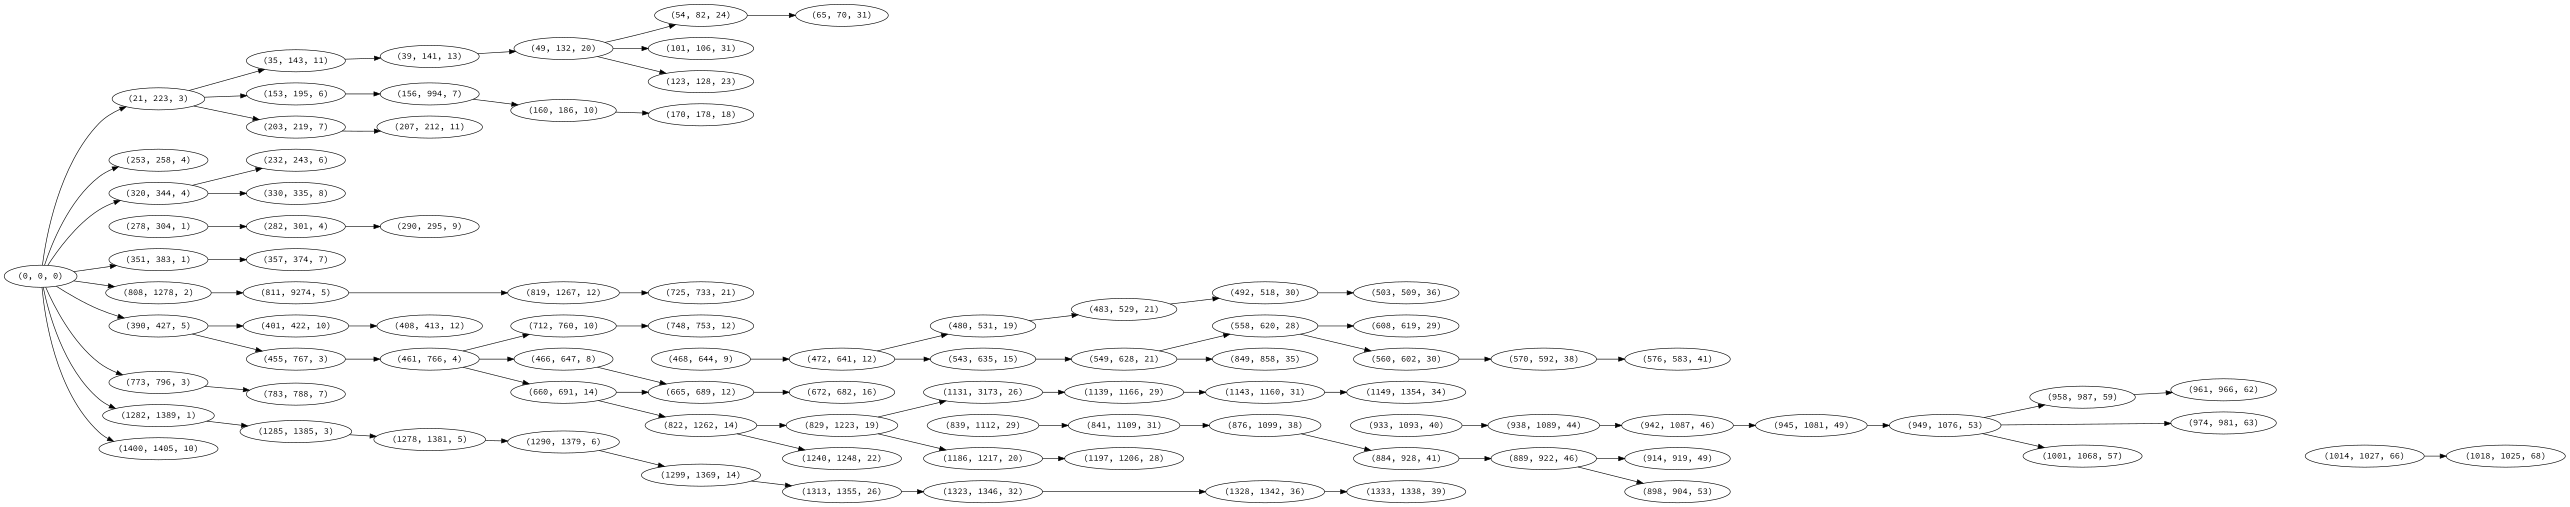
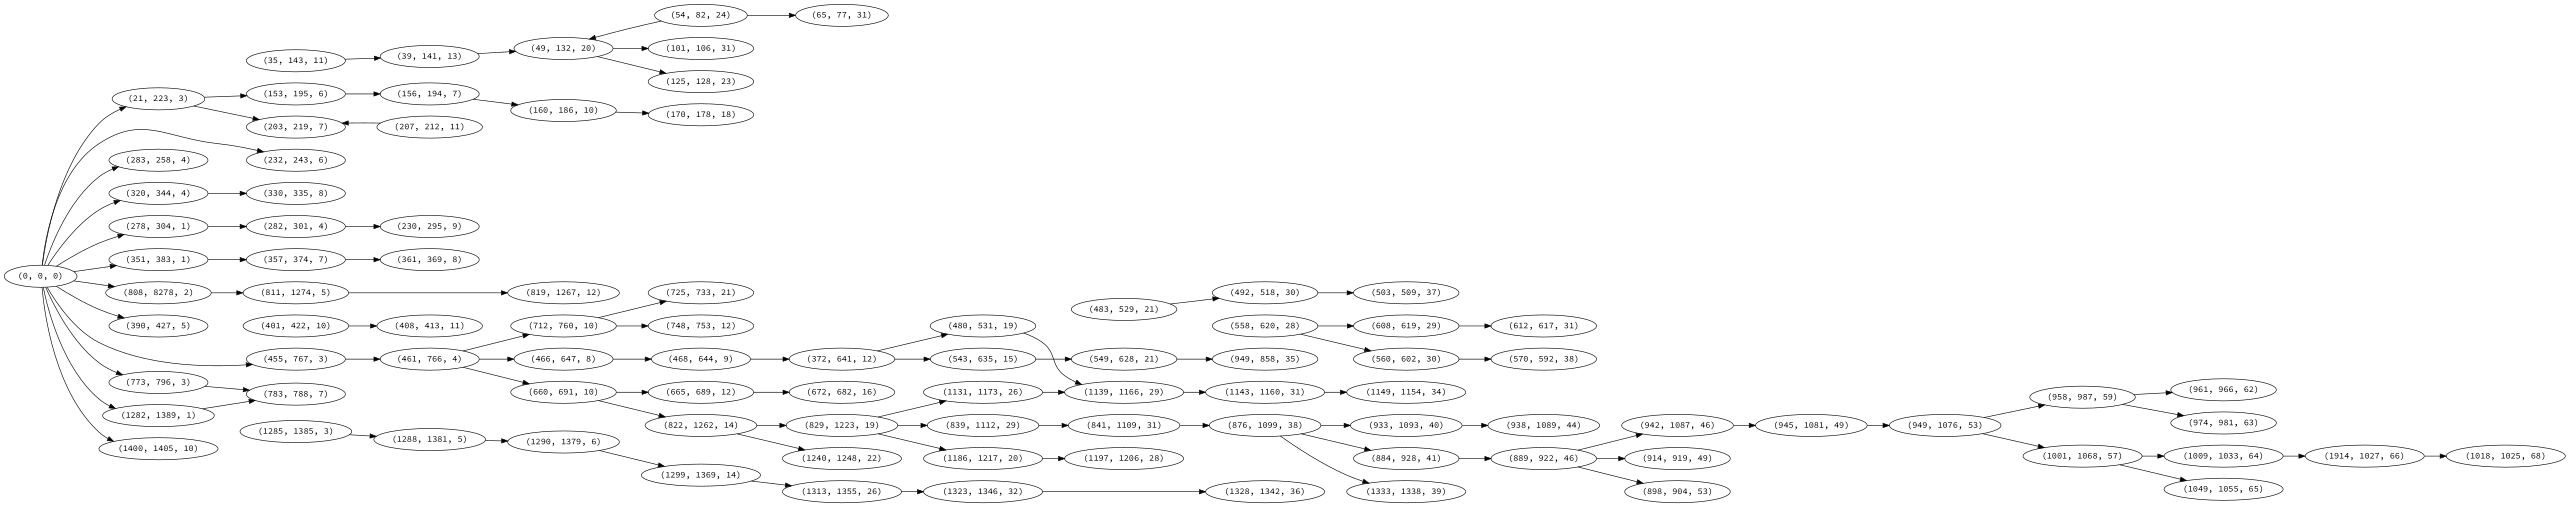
node "(65, 70, 31)": label "(65, 70, 31)" -> "(65, 77, 31)"
edge "(49, 132, 20)" -> "(54, 82, 24)": reversed
edge "(21, 223, 3)" -> "(35, 143, 11)": removed
node "(123, 128, 23)": label "(123, 128, 23)" -> "(125, 128, 23)"
node "(156, 994, 7)": label "(156, 994, 7)" -> "(156, 194, 7)"
edge "(203, 219, 7)" -> "(207, 212, 11)": reversed
node "(253, 258, 4)": label "(253, 258, 4)" -> "(283, 258, 4)"
edge "(320, 344, 4)" -> "(232, 243, 6)": now "(0, 0, 0)" -> "(232, 243, 6)"
node "(290, 295, 9)": label "(290, 295, 9)" -> "(230, 295, 9)"
edge "(0, 0, 0)" -> "(278, 304, 1)": added
node "(361, 369, 8)": added
node "(808, 1278, 2)": label "(808, 1278, 2)" -> "(808, 8278, 2)"
node "(811, 9274, 5)": label "(811, 9274, 5)" -> "(811, 1274, 5)"
edge "(819, 1267, 12)" -> "(725, 733, 21)": now "(712, 760, 10)" -> "(725, 733, 21)"
node "(503, 509, 36)": label "(503, 509, 36)" -> "(503, 509, 37)"
edge "(480, 531, 19)" -> "(483, 529, 21)": now "(480, 531, 19)" -> "(1139, 1166, 29)"
edge "(390, 427, 5)" -> "(401, 422, 10)": removed
node "(408, 413, 12)": label "(408, 413, 12)" -> "(408, 413, 11)"
node "(612, 617, 31)": added
edge "(390, 427, 5)" -> "(455, 767, 3)": now "(0, 0, 0)" -> "(455, 767, 3)"
edge "(549, 628, 21)" -> "(558, 620, 28)": removed
node "(472, 641, 12)": label "(472, 641, 12)" -> "(372, 641, 12)"
node "(849, 858, 35)": label "(849, 858, 35)" -> "(949, 858, 35)"
node "(576, 583, 41)": removed
edge "(466, 647, 8)" -> "(665, 689, 12)": now "(466, 647, 8)" -> "(468, 644, 9)"
node "(660, 691, 14)": label "(660, 691, 14)" -> "(660, 691, 10)"
node "(1131, 3173, 26)": label "(1131, 3173, 26)" -> "(1131, 1173, 26)"
node "(1149, 1354, 34)": label "(1149, 1354, 34)" -> "(1149, 1154, 34)"
edge "(1282, 1389, 1)" -> "(1285, 1385, 3)": now "(1282, 1389, 1)" -> "(783, 788, 7)"
edge "(949, 1076, 53)" -> "(974, 981, 63)": now "(958, 987, 59)" -> "(974, 981, 63)"
edge "(829, 1223, 19)" -> "(839, 1112, 29)": added
edge "(876, 1099, 38)" -> "(933, 1093, 40)": added
edge "(938, 1089, 44)" -> "(942, 1087, 46)": now "(889, 922, 46)" -> "(942, 1087, 46)"
node "(1278, 1381, 5)": label "(1278, 1381, 5)" -> "(1288, 1381, 5)"
node "(1009, 1033, 64)": added
node "(1014, 1027, 66)": label "(1014, 1027, 66)" -> "(1914, 1027, 66)"
node "(1049, 1055, 65)": added
edge "(1328, 1342, 36)" -> "(1333, 1338, 39)": now "(876, 1099, 38)" -> "(1333, 1338, 39)"
